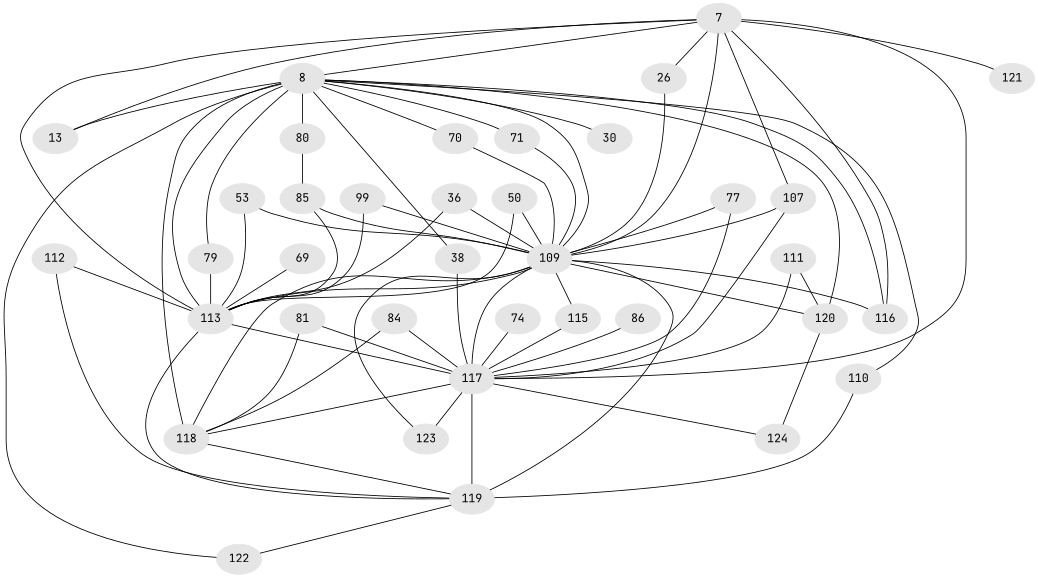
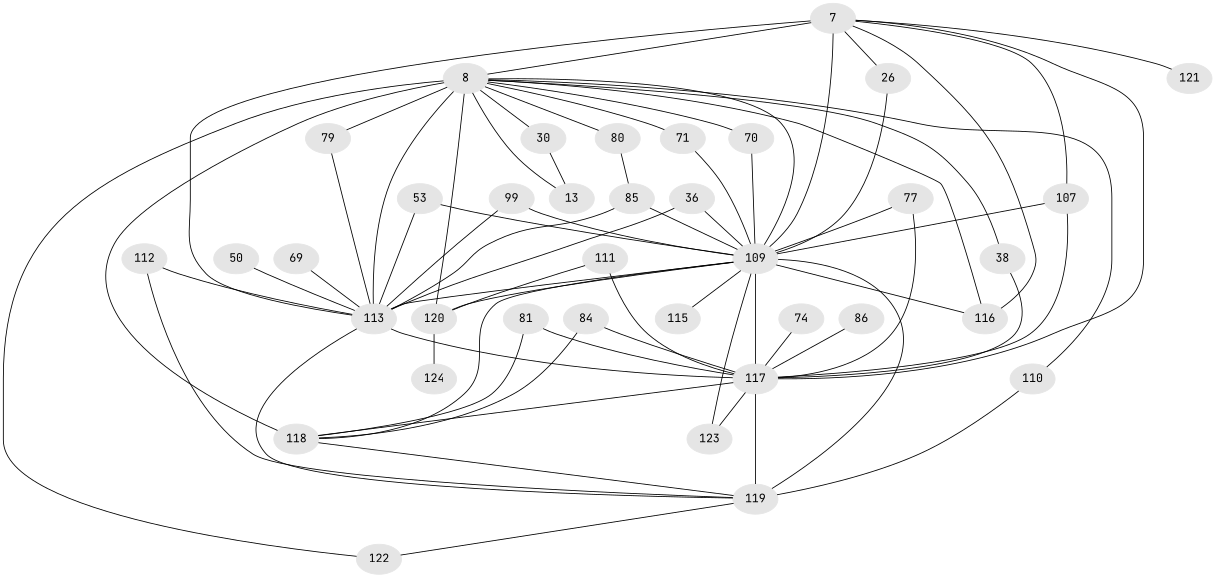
edge "7" -- "13": now "30" -- "13"
edge "50" -- "109": removed
edge "115" -- "117": removed
edge "117" -- "124": removed
